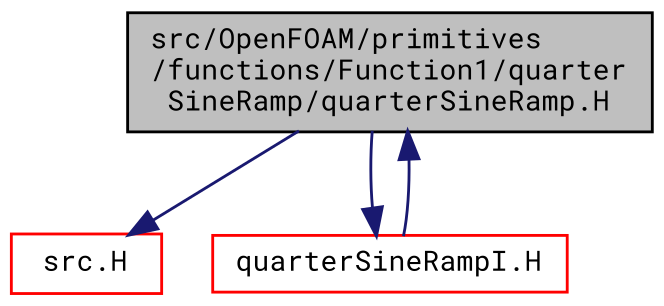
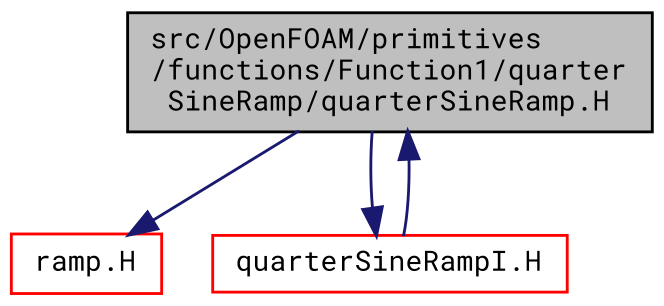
node "src.H": label "src.H" -> "ramp.H"
